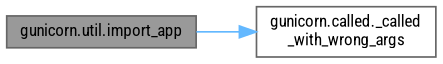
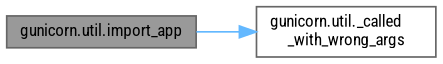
node "gunicorn.called._called _with_wrong_args": label "gunicorn.called._called _with_wrong_args" -> "gunicorn.util._called _with_wrong_args"
